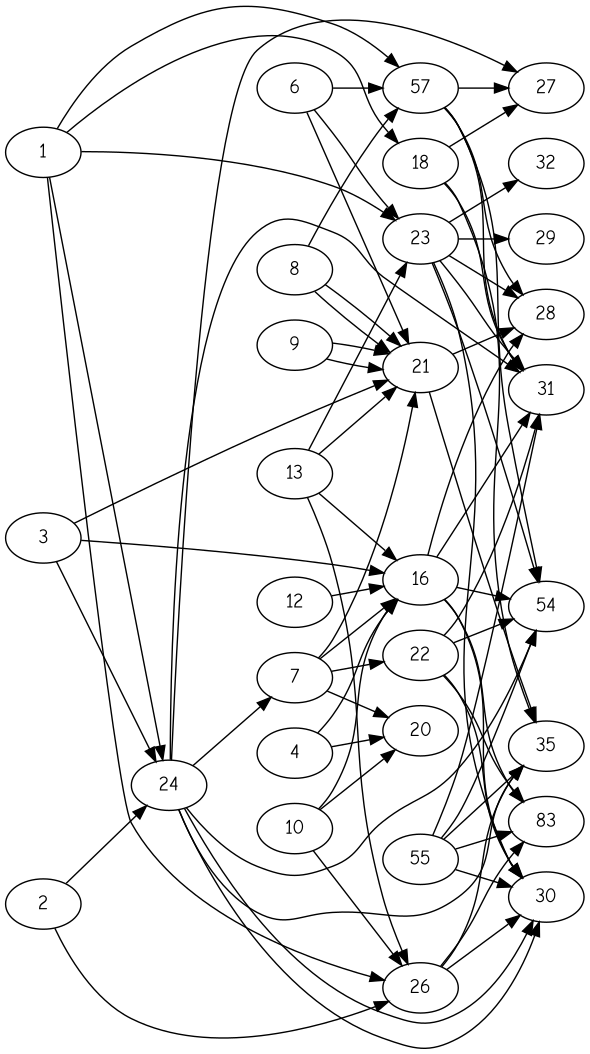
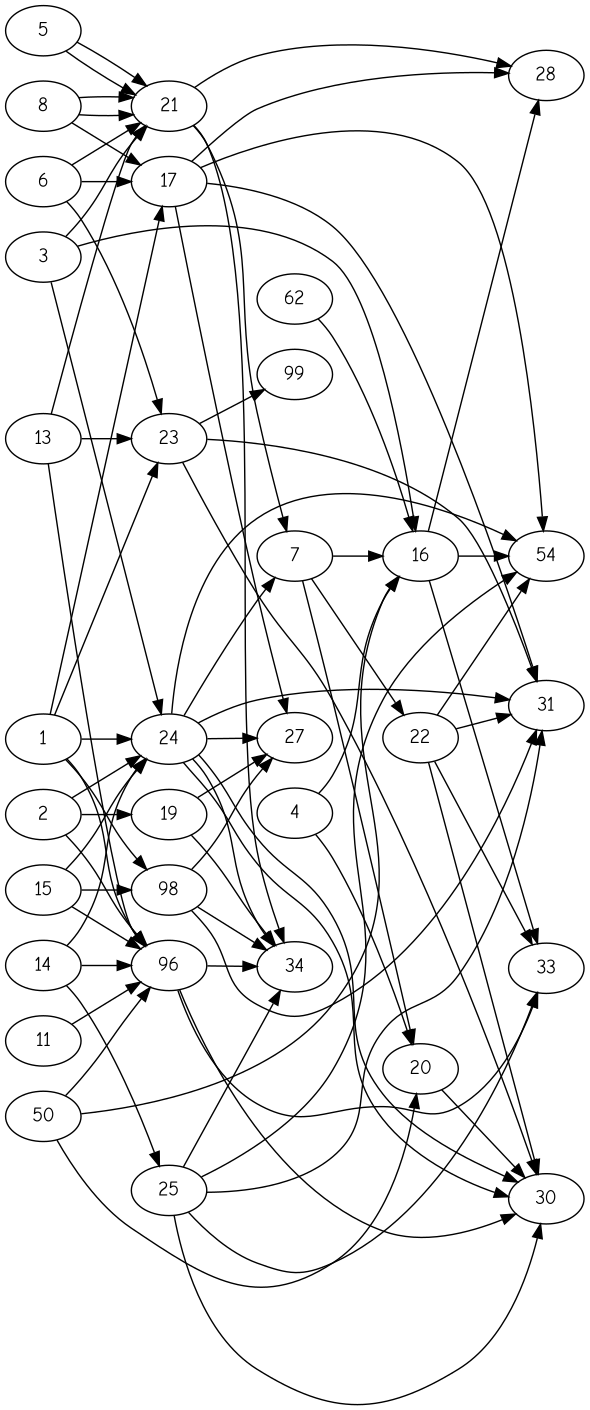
node "57": label "57" -> "17"
node "18": label "18" -> "98"
node "32": removed
node "29": label "29" -> "99"
edge "23" -> "28": removed
node "9": label "9" -> "5"
edge "23" -> "54": removed
edge "16" -> "31": removed
edge "13" -> "16": removed
edge "7" -> "21": reversed
node "12": label "12" -> "62"
edge "16" -> "30": now "20" -> "30"
node "35": label "35" -> "34"
node "19": added
node "83": label "83" -> "33"
node "10": label "10" -> "50"
node "55": label "55" -> "25"
node "15": added
node "14": added
node "26": label "26" -> "96"
node "11": added
